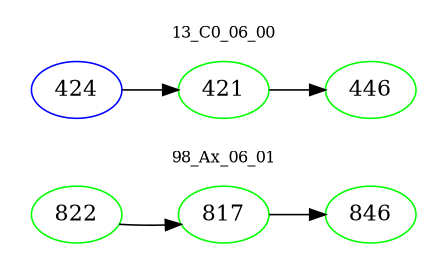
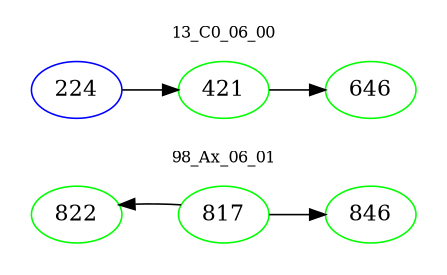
node "424": label "424" -> "224"
node "446": label "446" -> "646"
edge "822" -> "817": reversed
